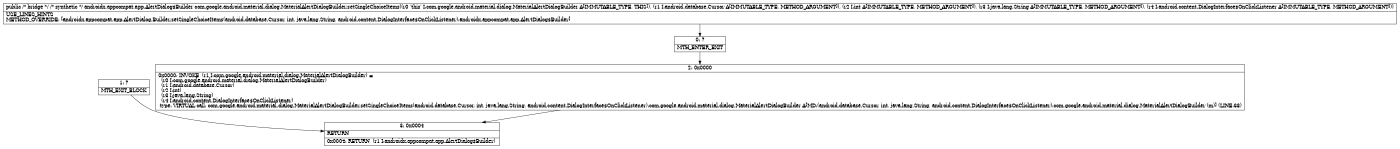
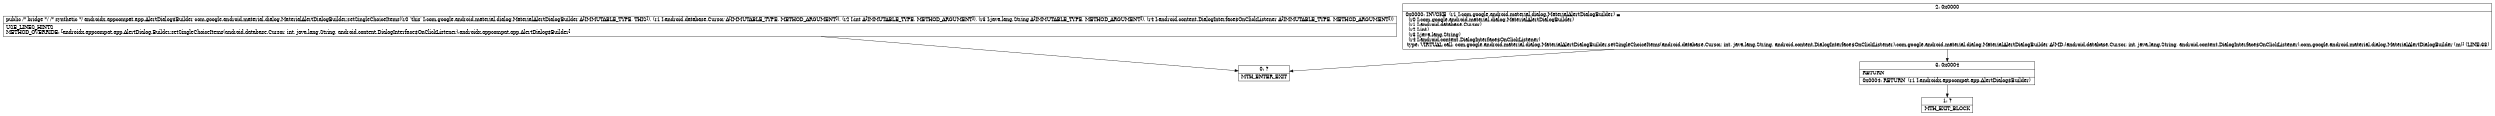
edge "0: ?" -> "2: 0x0000": reversed
edge "1: ?" -> "3: 0x0004": reversed
